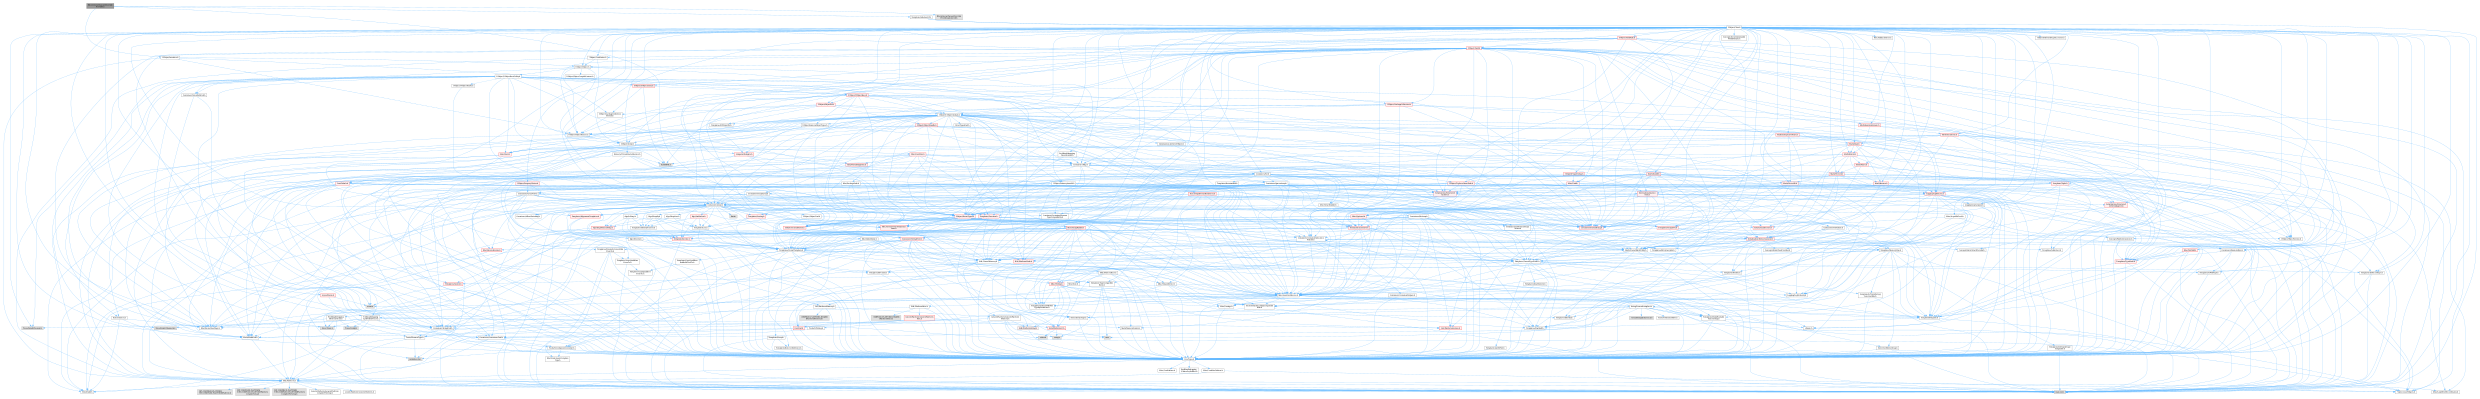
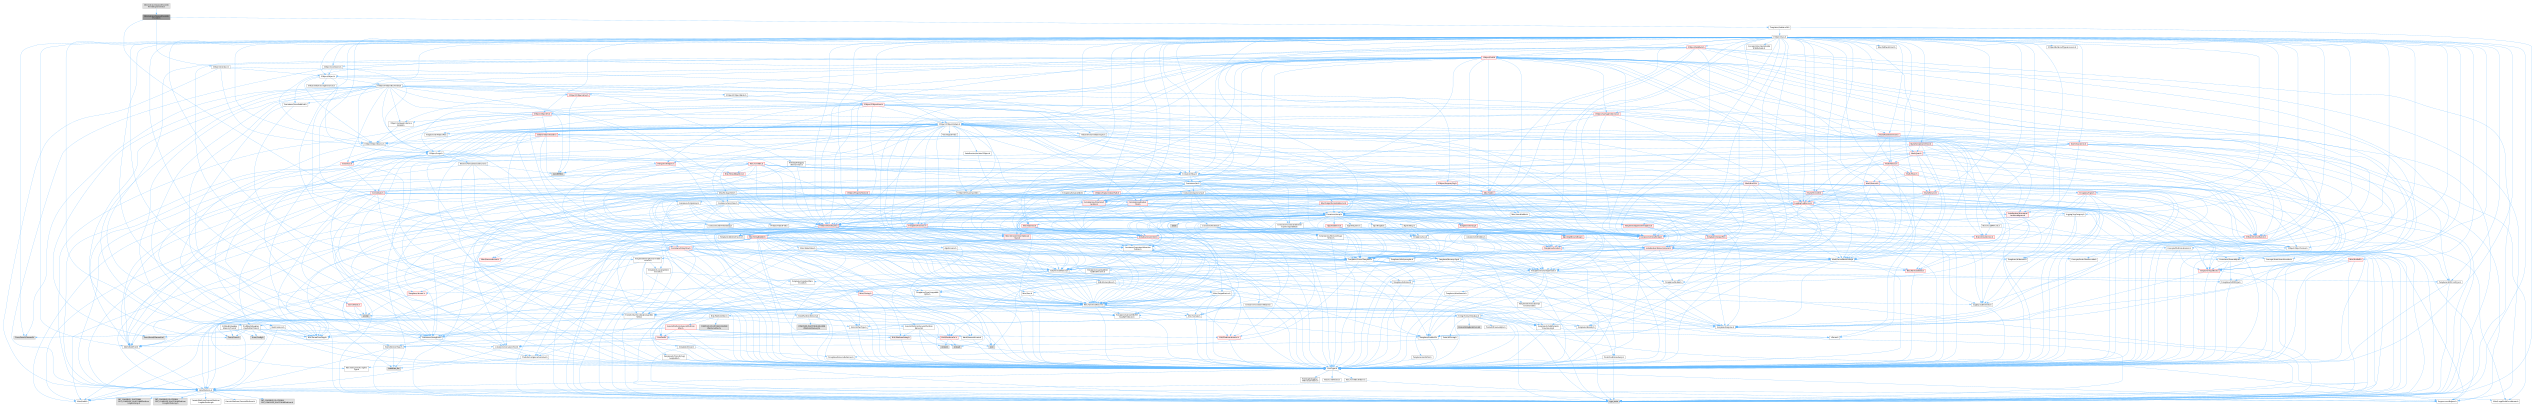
edge "IMovieSceneChannelOverride Provider.h" -> "IMovieSceneChannelOverride Provider.generated.h": reversed
